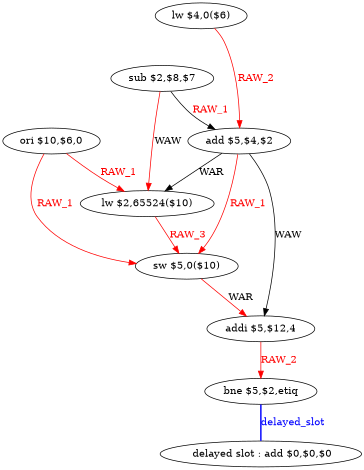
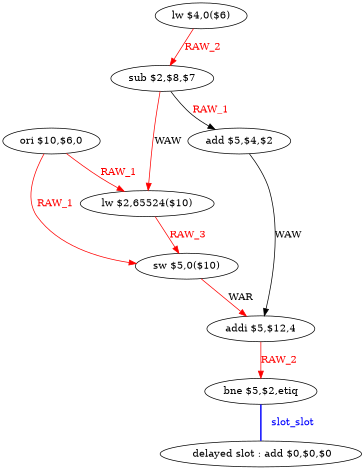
edge "lw $4,0($6)" -> "add $5,$4,$2": now "lw $4,0($6)" -> "sub $2,$8,$7"
edge "add $5,$4,$2" -> "lw $2,65524($10)": removed, label "WAR"
edge "add $5,$4,$2" -> "sw $5,0($10)": removed, label "RAW_1"
edge "bne $5,$2,etiq" -- "delayed slot : add $0,$0,$0": label "delayed_slot" -> "slot_slot"
